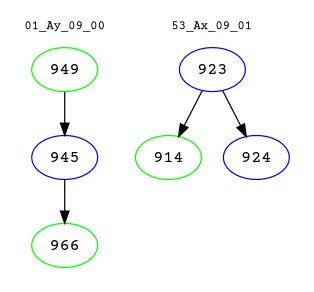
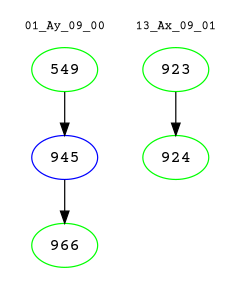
cluster "53_Ax_09_01": label "53_Ax_09_01" -> "13_Ax_09_01"
node "949": label "949" -> "549"
node "923": color blue -> green
node "914": removed
node "924": color blue -> green
